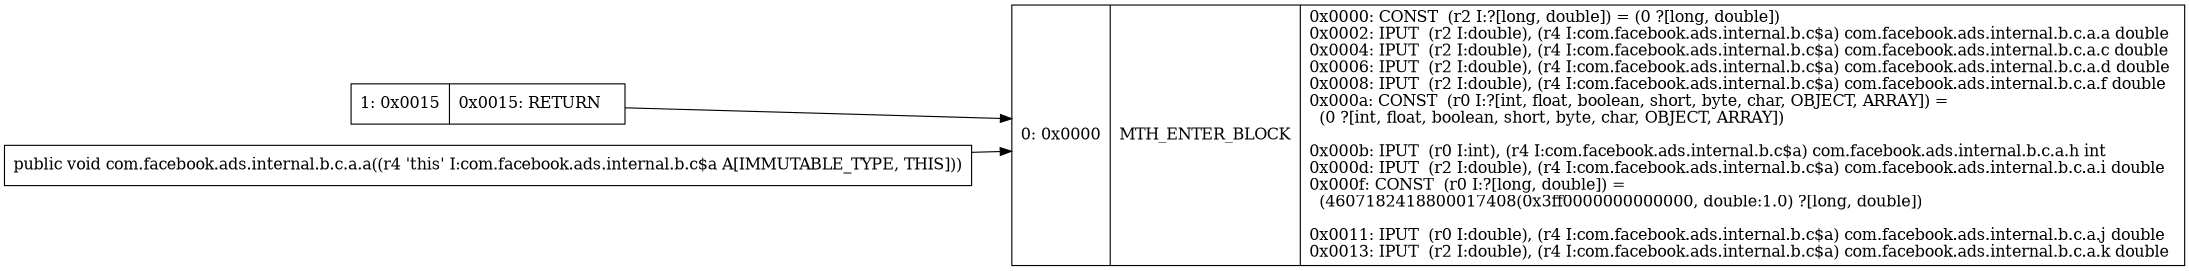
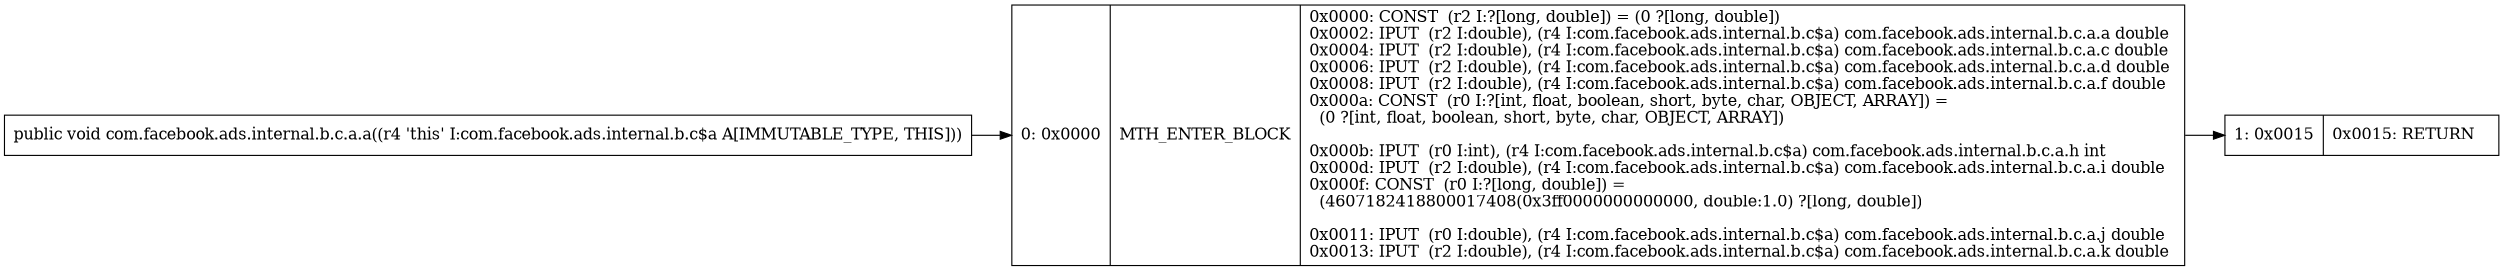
edge "1: 0x0015" -> "0: 0x0000": reversed
